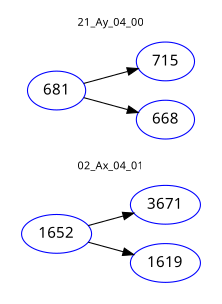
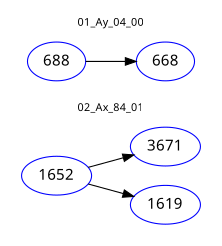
cluster "21_Ay_04_00": label "21_Ay_04_00" -> "01_Ay_04_00"
node "715": removed
node "681": label "681" -> "688"
cluster "02_Ax_04_01": label "02_Ax_04_01" -> "02_Ax_84_01"
